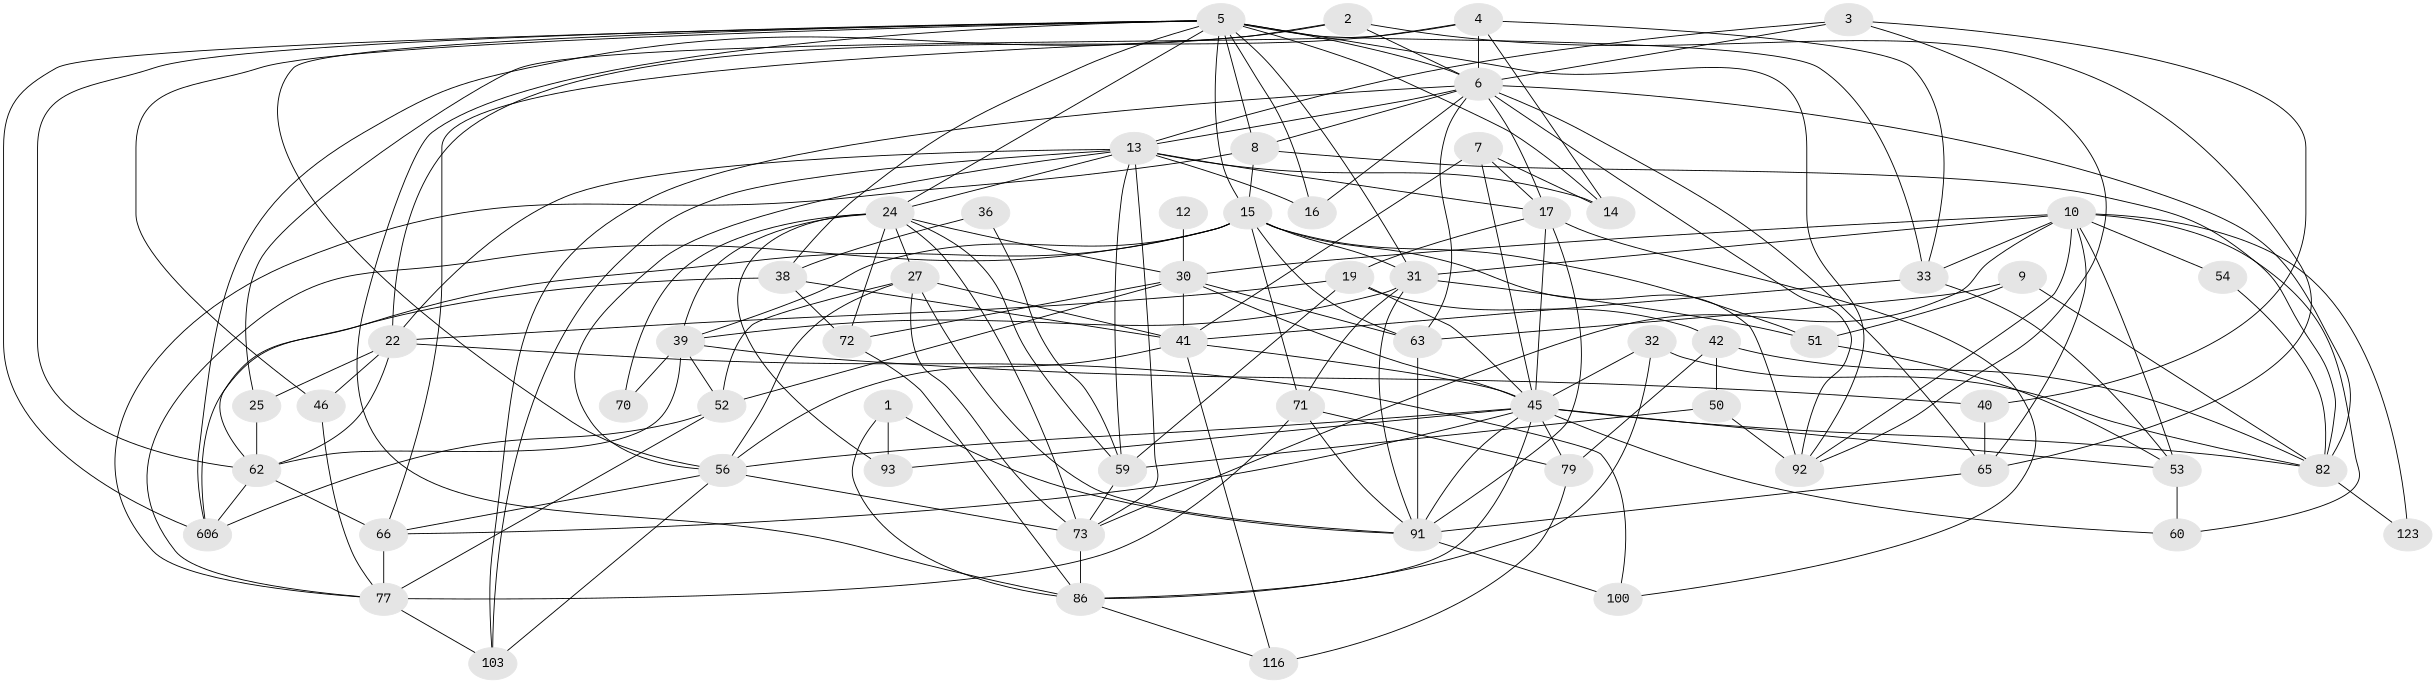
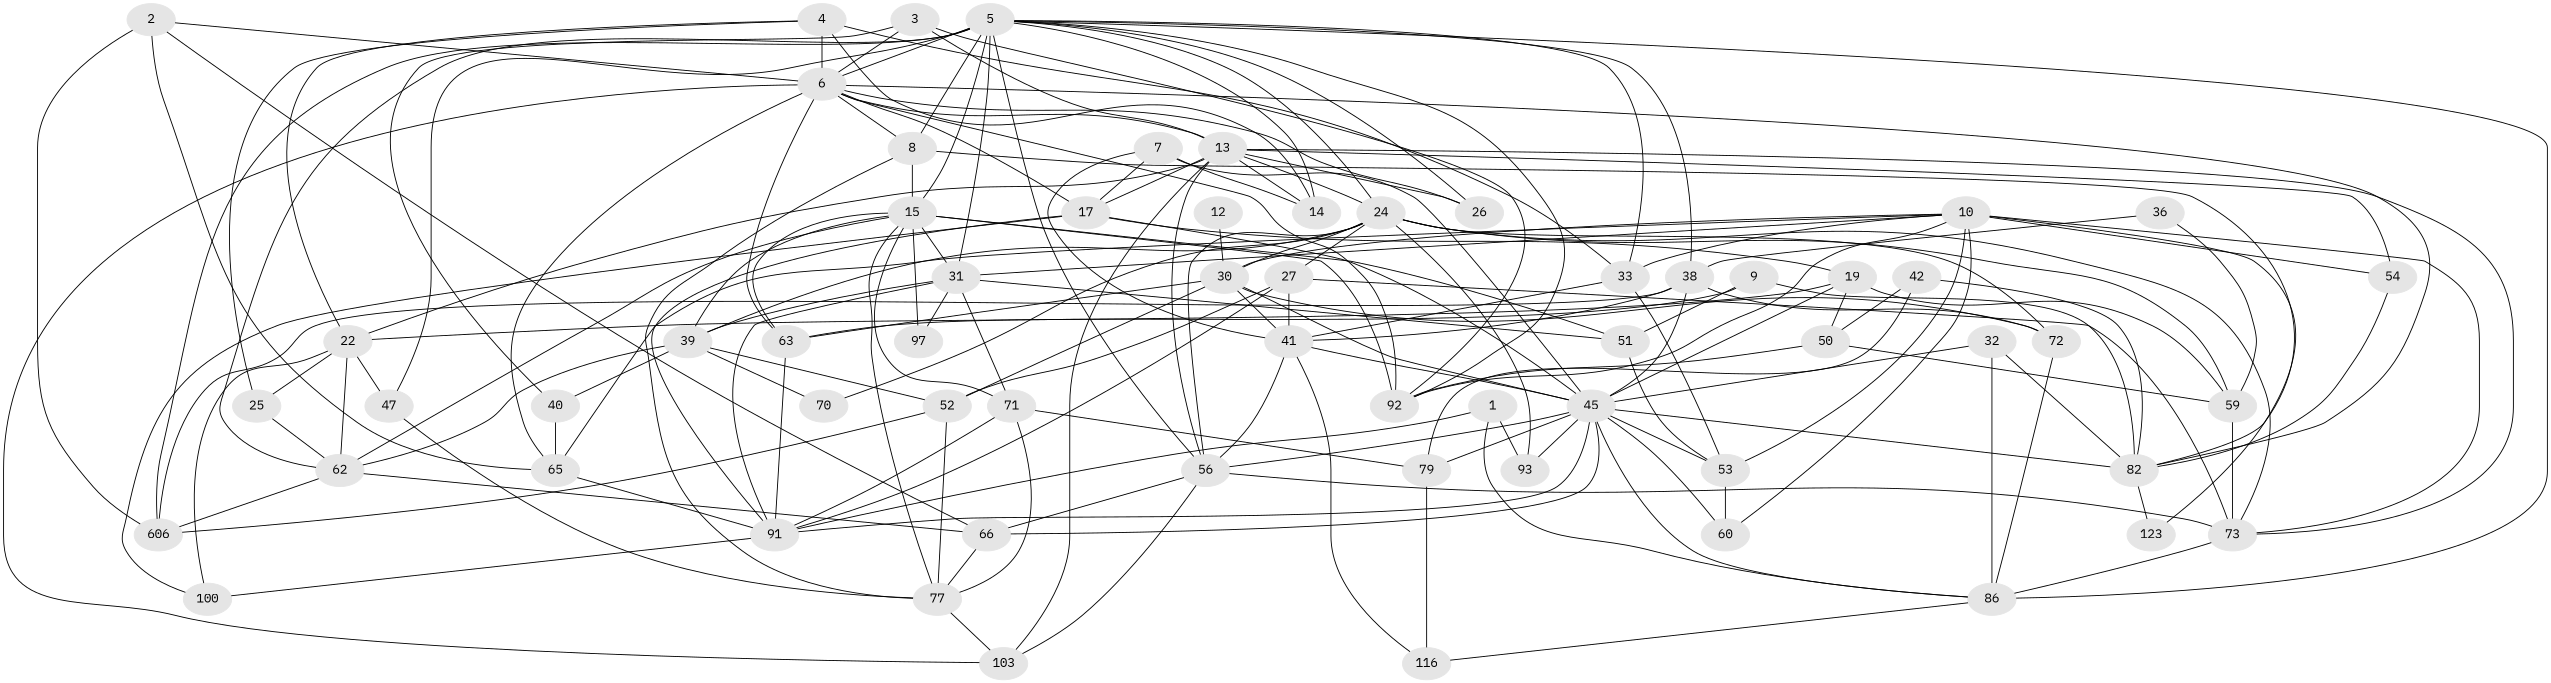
node "16": label "16" -> "26"
edge "13" -- "59": now "13" -- "54"
edge "19" -- "42": now "19" -- "50"
edge "38" -- "45": added
node "97": added
edge "27" -- "56": now "24" -- "56"
node "46": label "46" -> "47"
